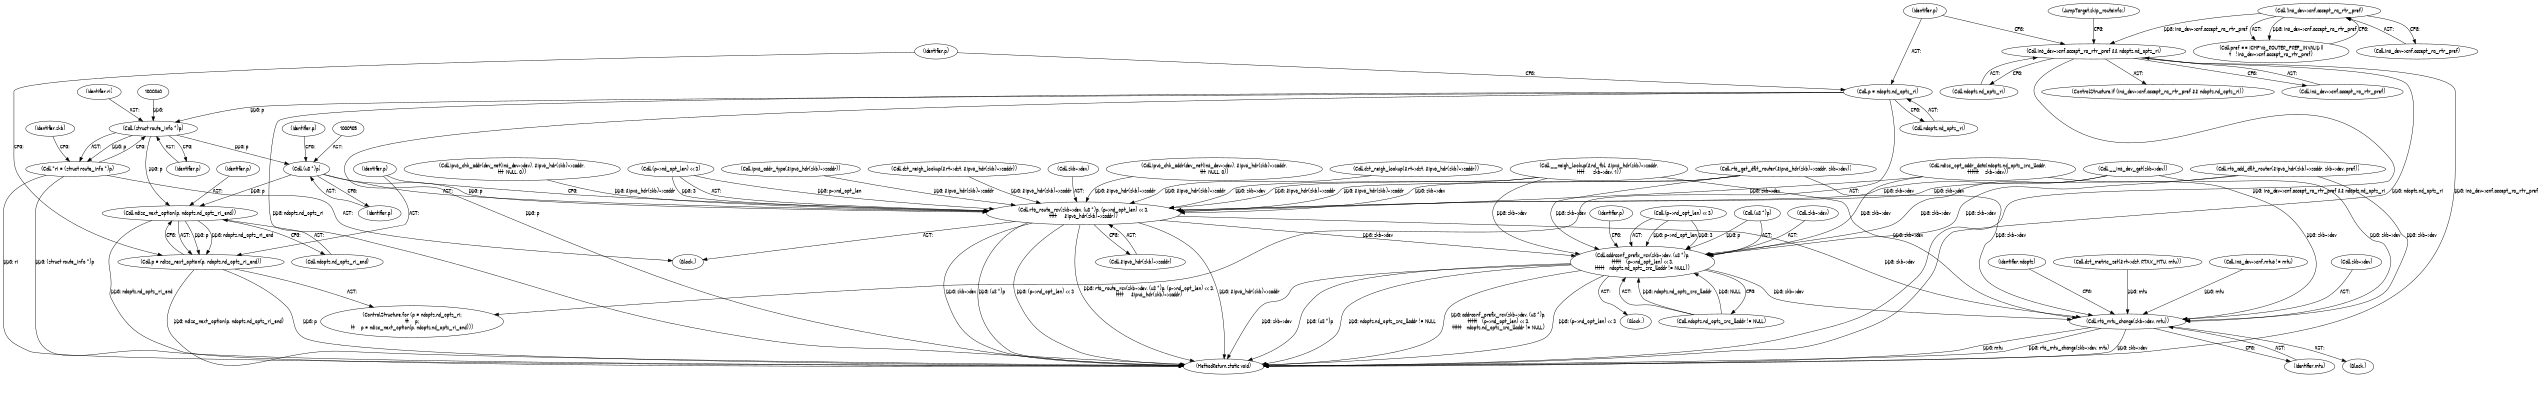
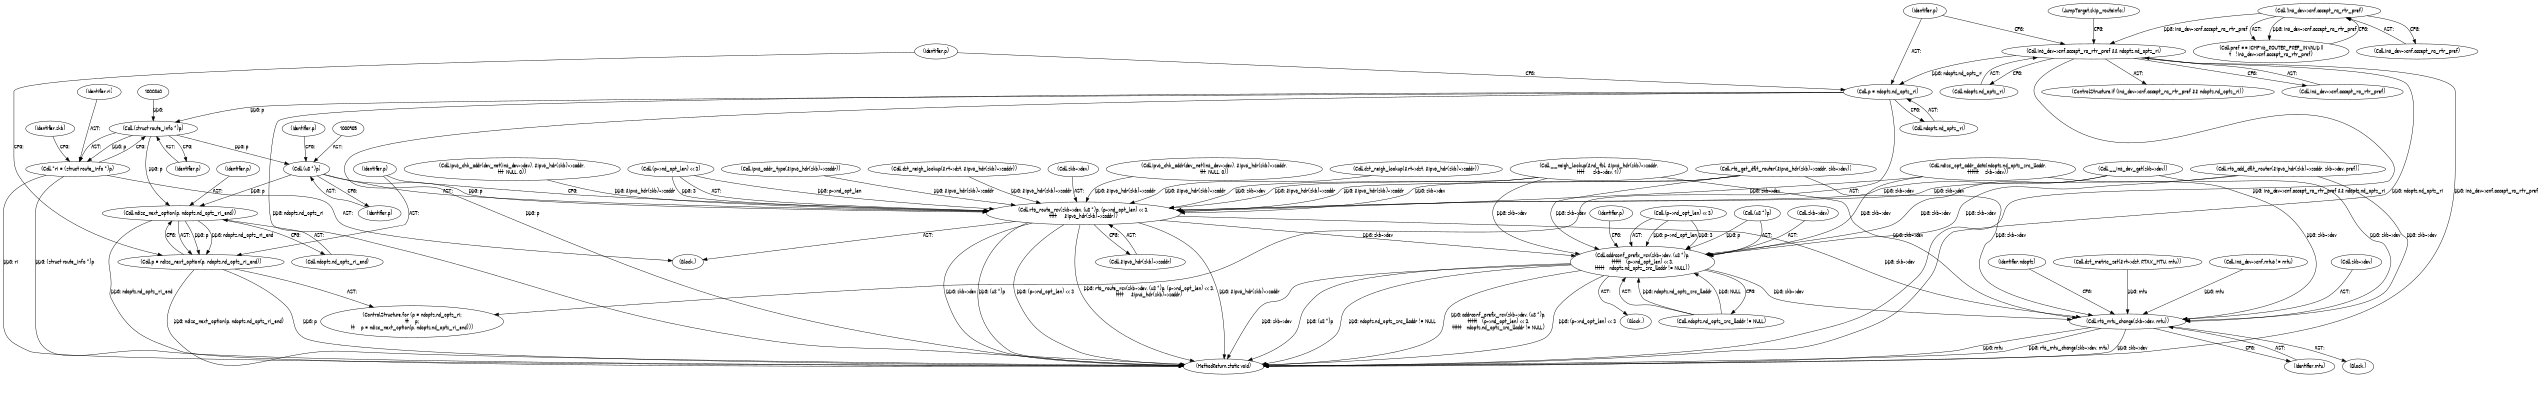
edge "(Call,in6_dev->cnf.accept_ra_rtr_pref && ndopts.nd_opts_ri)" -> "(Call,p = ndopts.nd_opts_ri)": added, label "DDG: ndopts.nd_opts_ri"
edge "(Identifier,ri)" -> "(Call,(struct route_info *)p)": now "(Identifier,ri)" -> "(Call,*ri = (struct route_info *)p)"
